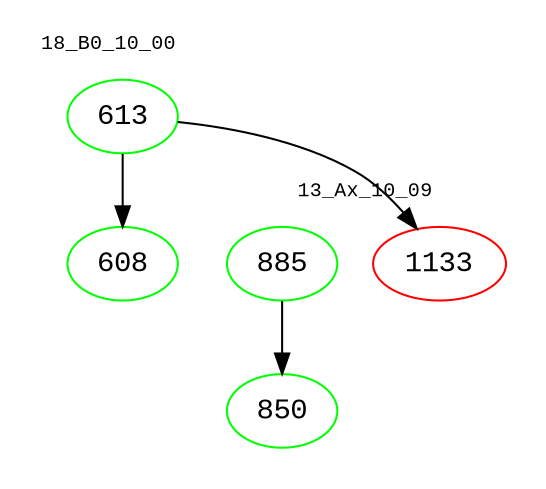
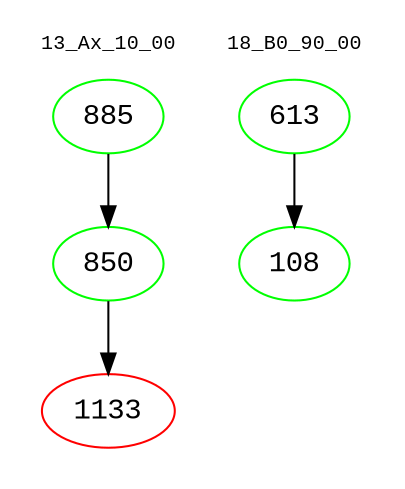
cluster "18_B0_10_00": label "18_B0_10_00" -> "18_B0_90_00"
edge "613" -> "1133": now "850" -> "1133"
cluster "13_Ax_10_09": label "13_Ax_10_09" -> "13_Ax_10_00"
node "608": label "608" -> "108"
